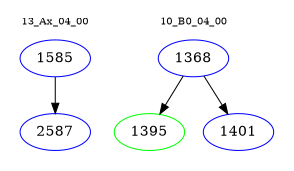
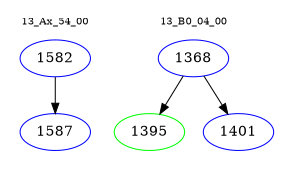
cluster "13_Ax_04_00": label "13_Ax_04_00" -> "13_Ax_54_00"
cluster "10_B0_04_00": label "10_B0_04_00" -> "13_B0_04_00"
node "1585": label "1585" -> "1582"
node "2587": label "2587" -> "1587"
